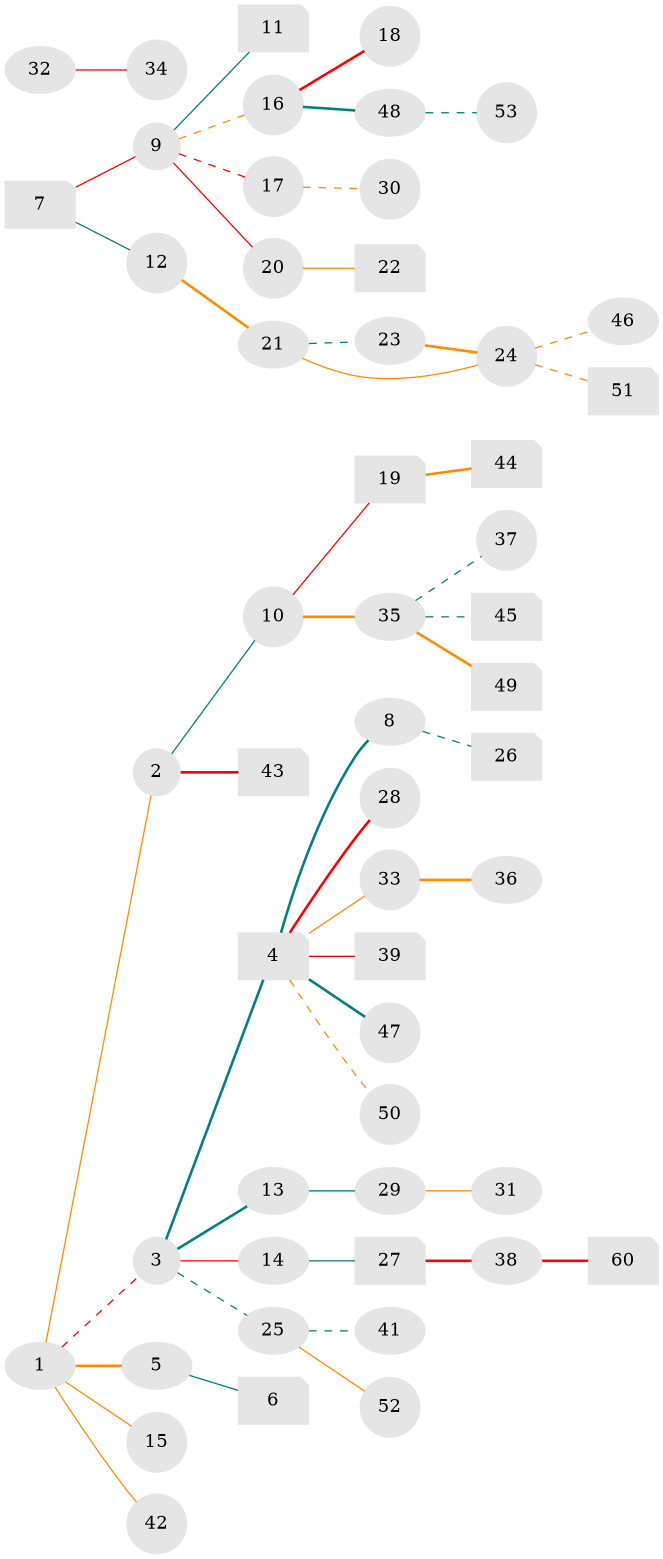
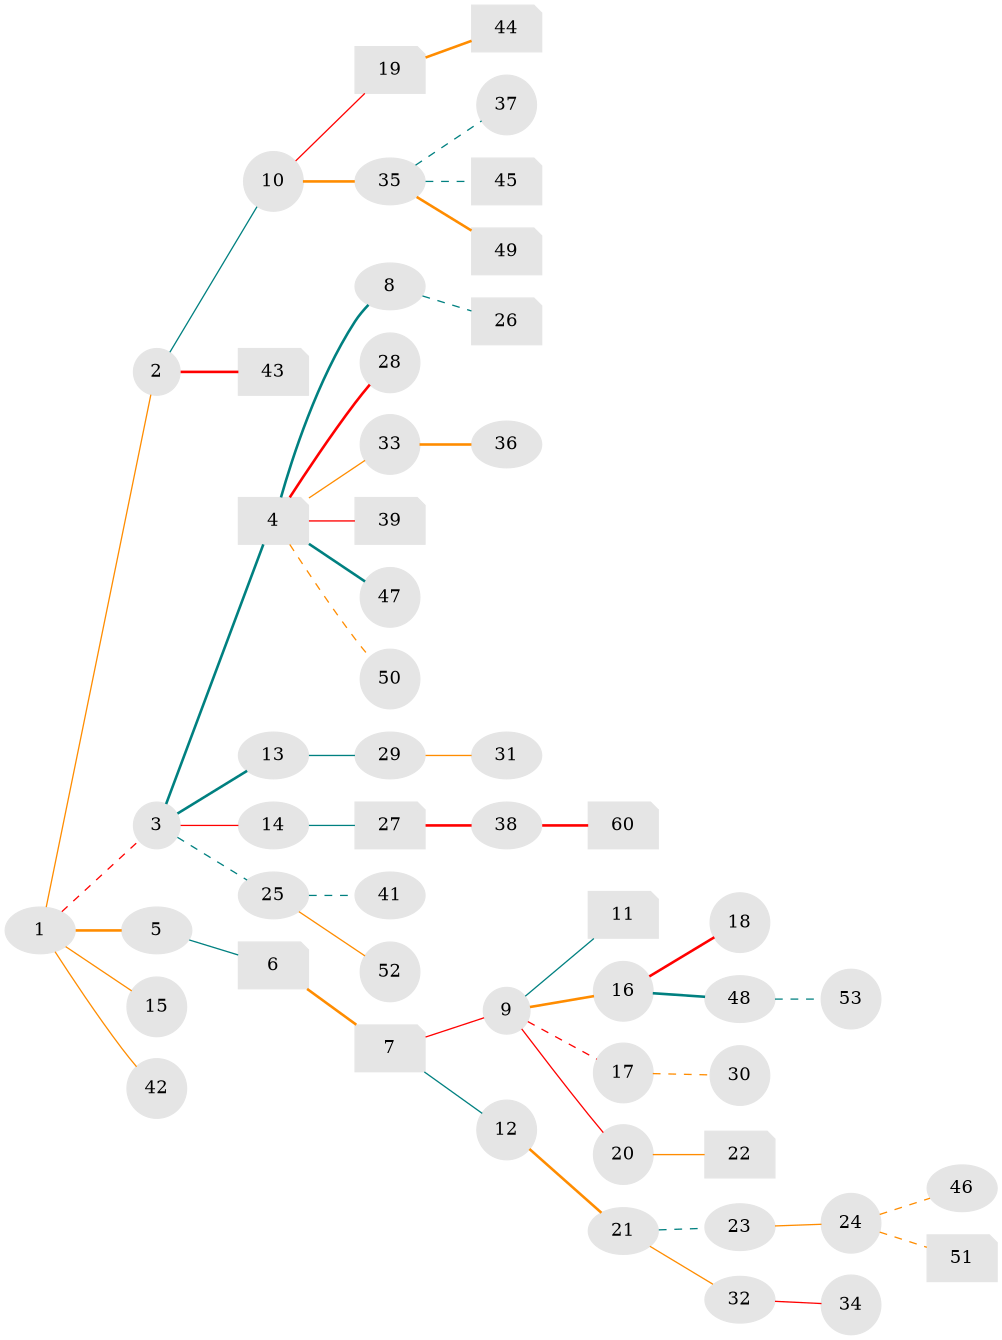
edge "16" -- "9": style dashed -> bold
edge "23" -- "24": style bold -> solid
edge "21" -- "24": now "21" -- "32"
edge "6" -- "7": added
